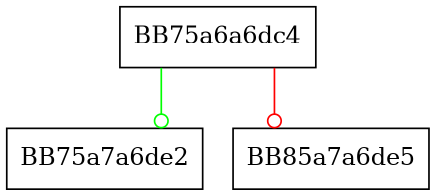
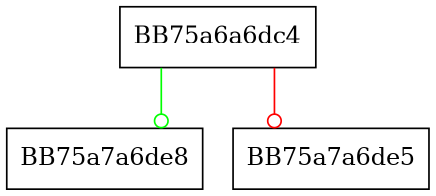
node "BB75a7a6de2": label "BB75a7a6de2" -> "BB75a7a6de8"
node "BB85a7a6de5": label "BB85a7a6de5" -> "BB75a7a6de5"
